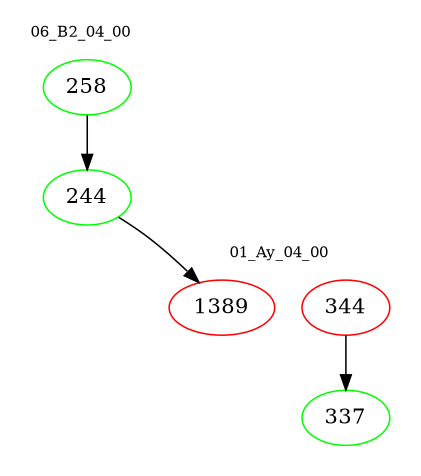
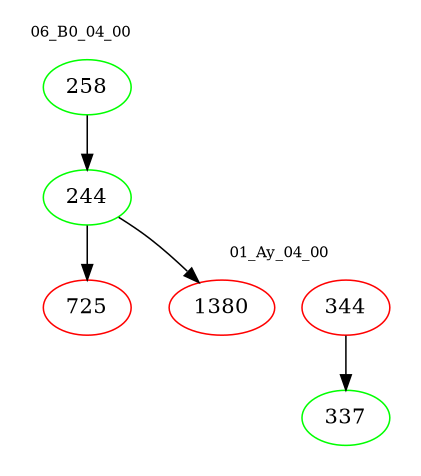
cluster "06_B2_04_00": label "06_B2_04_00" -> "06_B0_04_00"
node "725": added
node "1389": label "1389" -> "1380"
